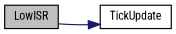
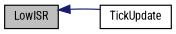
edge "LowISR" -> "TickUpdate": reversed
